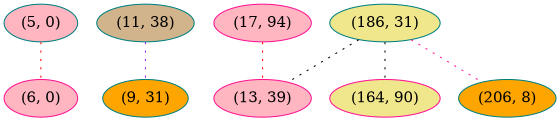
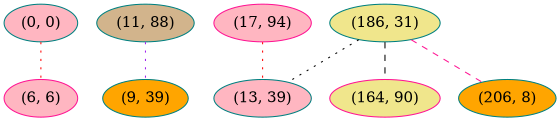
node "(5, 0)": label "(5, 0)" -> "(0, 0)"
node "(11, 38)": label "(11, 38)" -> "(11, 88)"
edge "(186, 31)" -- "(164, 90)": style dotted -> dashed
edge "(186, 31)" -- "(206, 8)": style dotted -> dashed
node "(6, 0)": label "(6, 0)" -> "(6, 6)"
node "(9, 31)": label "(9, 31)" -> "(9, 39)"
node "(13, 39)": color deeppink -> teal
